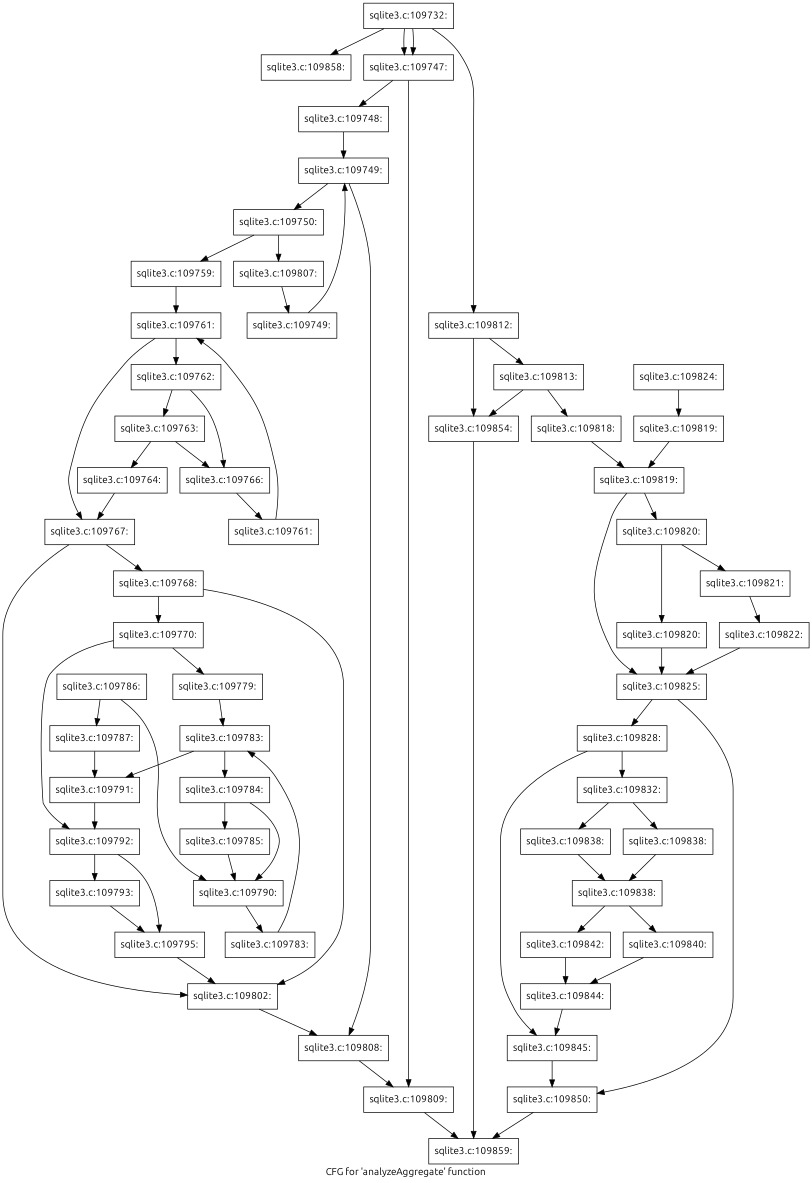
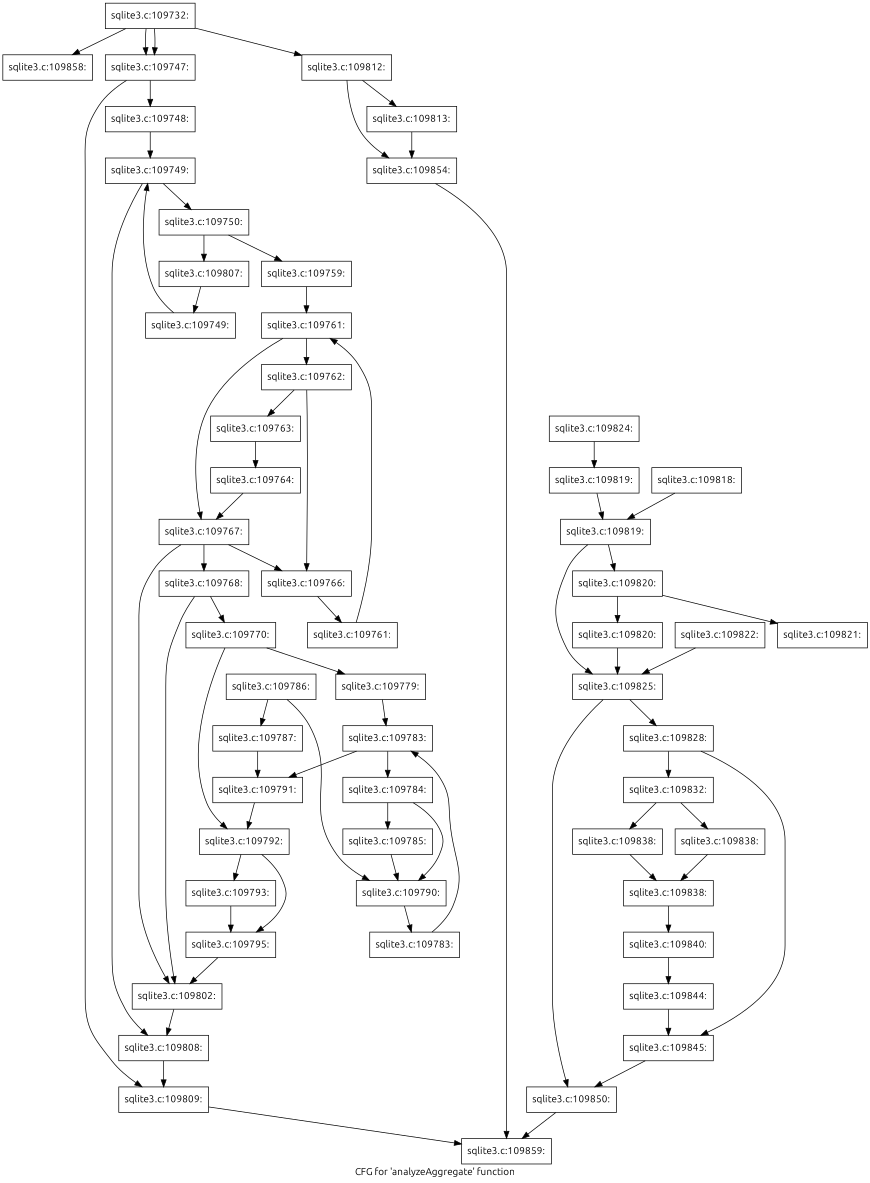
edge "sqlite3.c:109813:" -> "sqlite3.c:109818:": removed
edge "sqlite3.c:109763:" -> "sqlite3.c:109766:": now "sqlite3.c:109767:" -> "sqlite3.c:109766:"
edge "sqlite3.c:109821:" -> "sqlite3.c:109822:": removed
node "sqlite3.c:109842:": removed
